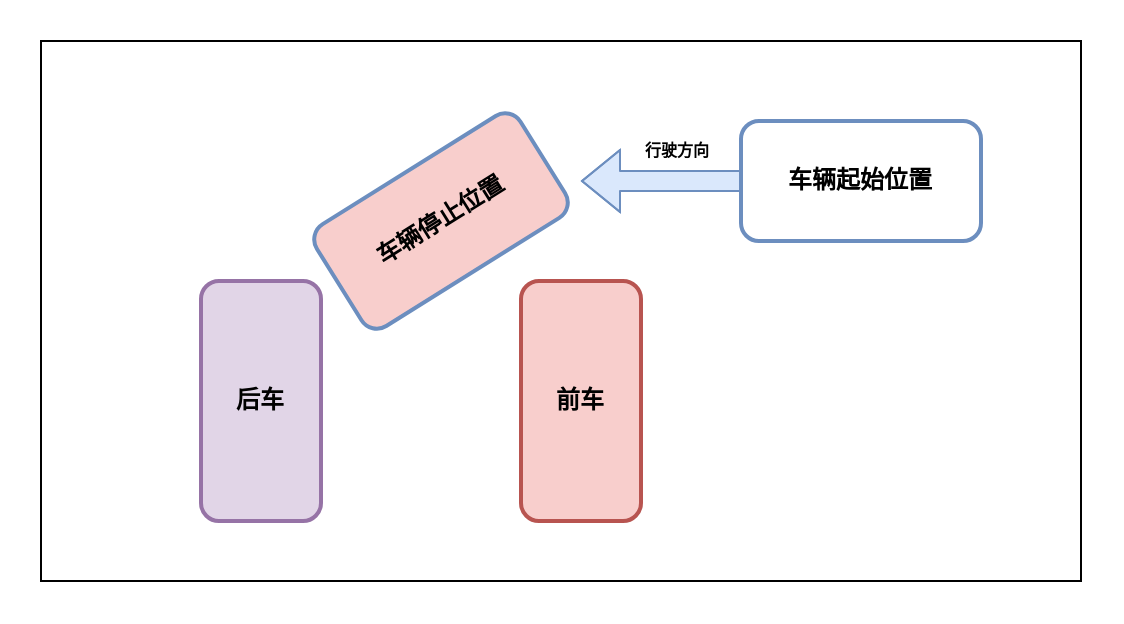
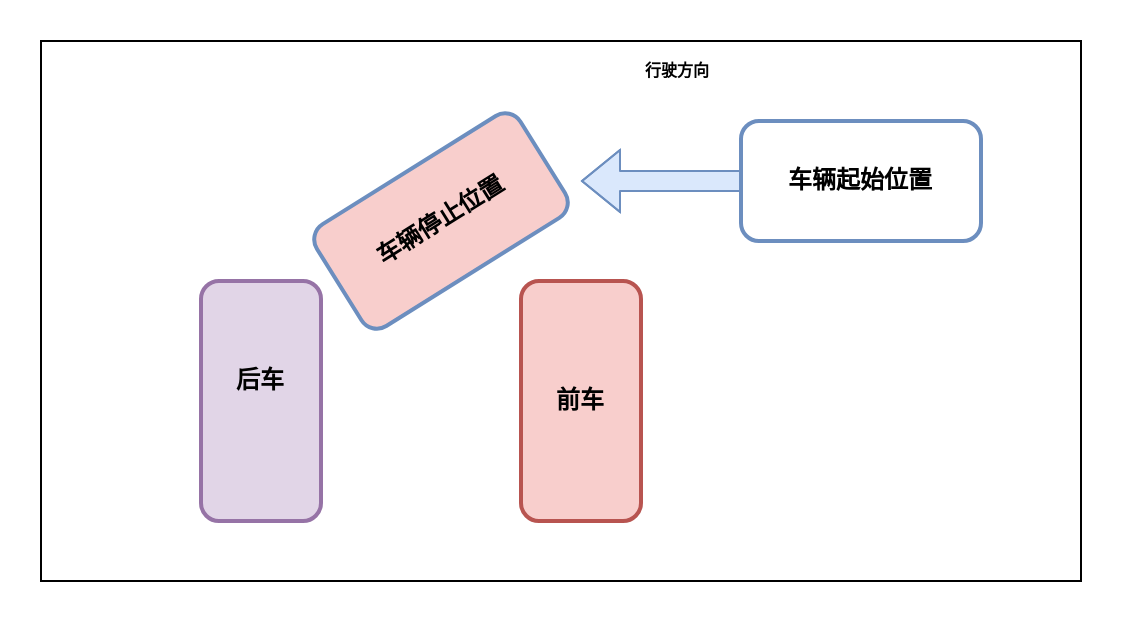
node "行驶方向": moved (678, 151) -> (678, 71)
node "后车": moved (261, 401) -> (261, 381)
